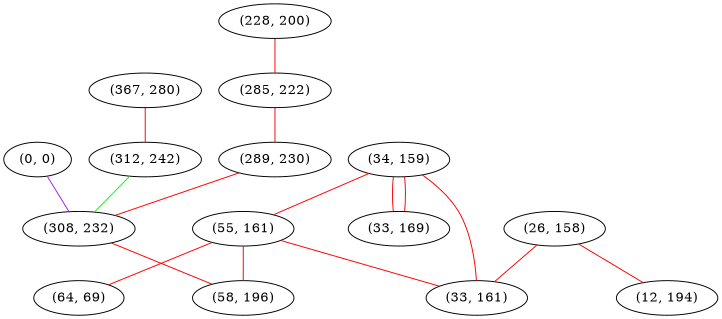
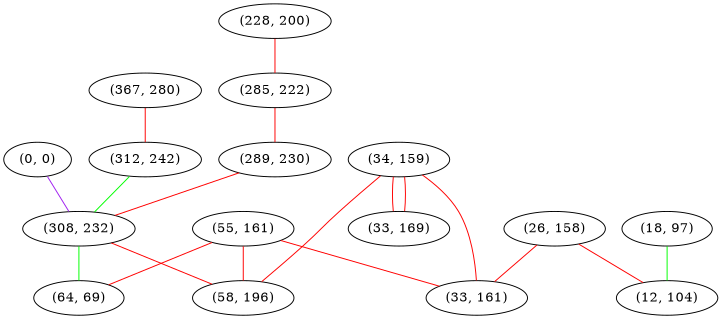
edge "(34, 159)" -- "(55, 161)": now "(34, 159)" -- "(58, 196)"
node "(18, 97)": added
edge "(308, 232)" -- "(64, 69)": added
node "(12, 194)": label "(12, 194)" -> "(12, 104)"
